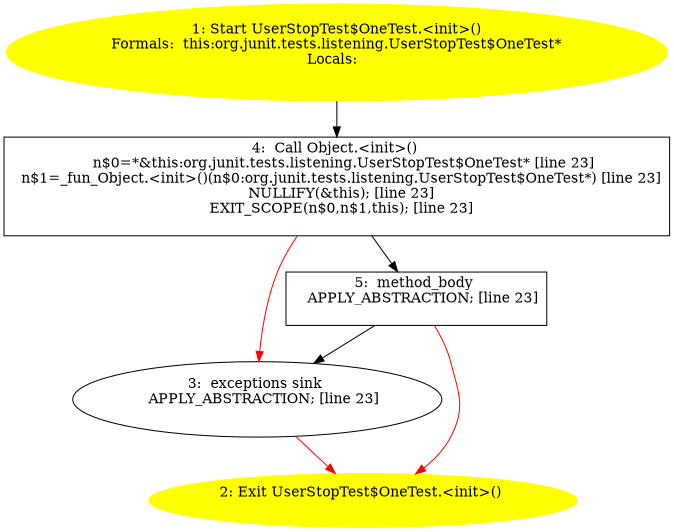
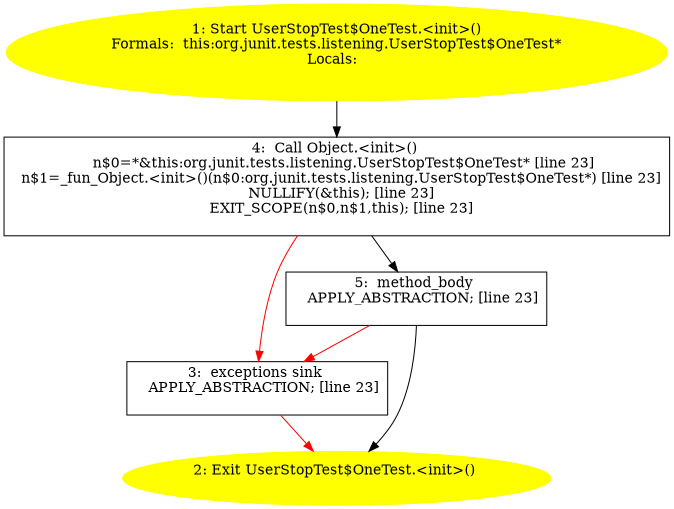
edge "5:  method_body APPLY_ABSTRACTION; [line 23]" -> "3:  exceptions sink APPLY_ABSTRACTION; [line 23]": color black -> red
node "3:  exceptions sink APPLY_ABSTRACTION; [line 23]": shape ellipse -> box
edge "5:  method_body APPLY_ABSTRACTION; [line 23]" -> "2: Exit UserStopTest$OneTest.<init>()": color red -> black
